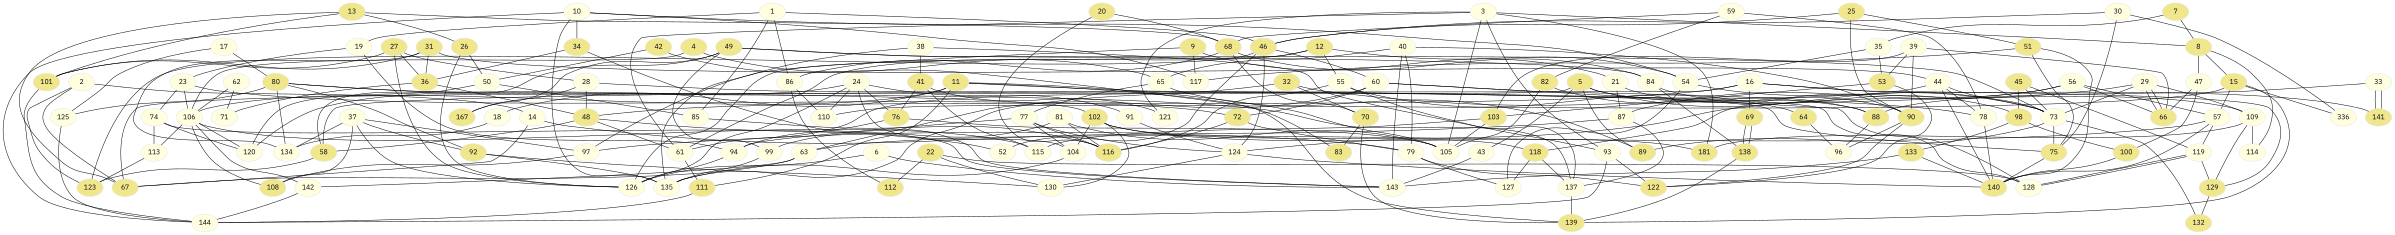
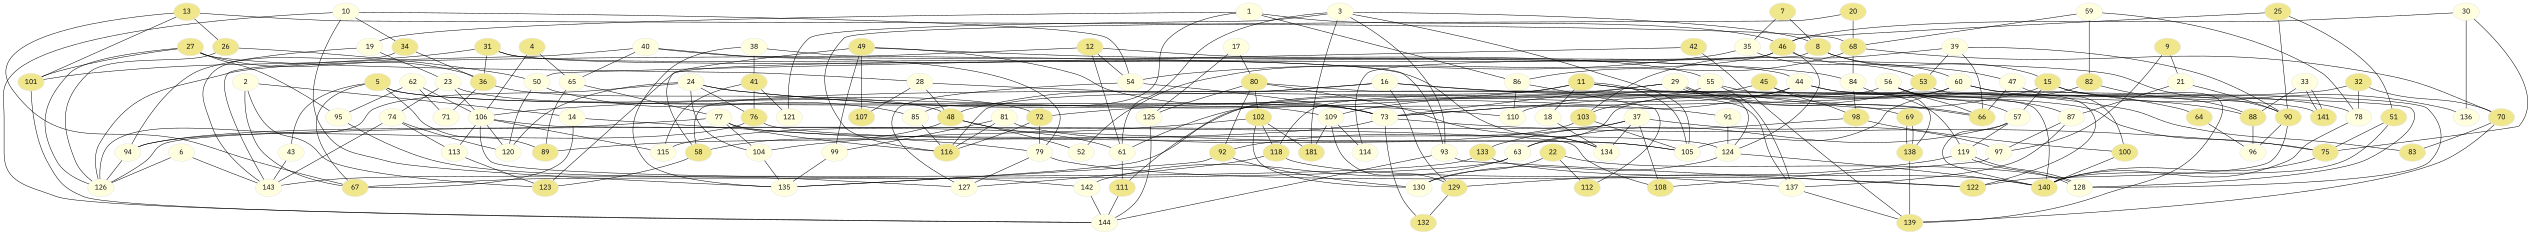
node "117": removed
node "95": added
node "167": label "167" -> "107"
node "336": label "336" -> "136"
